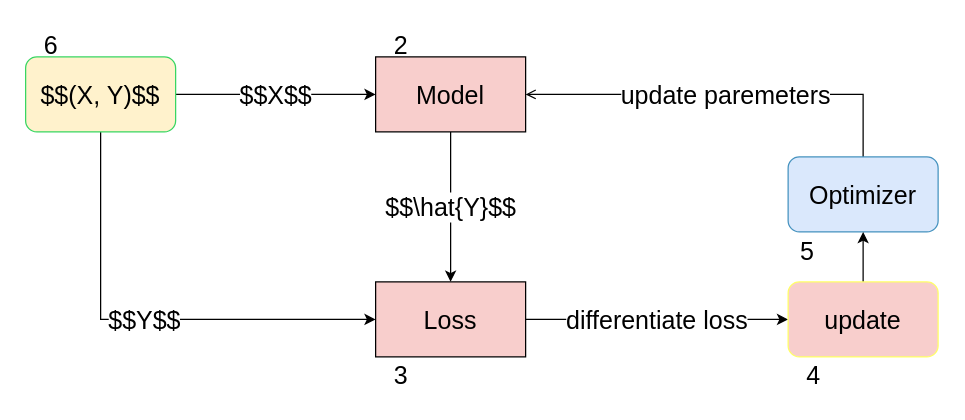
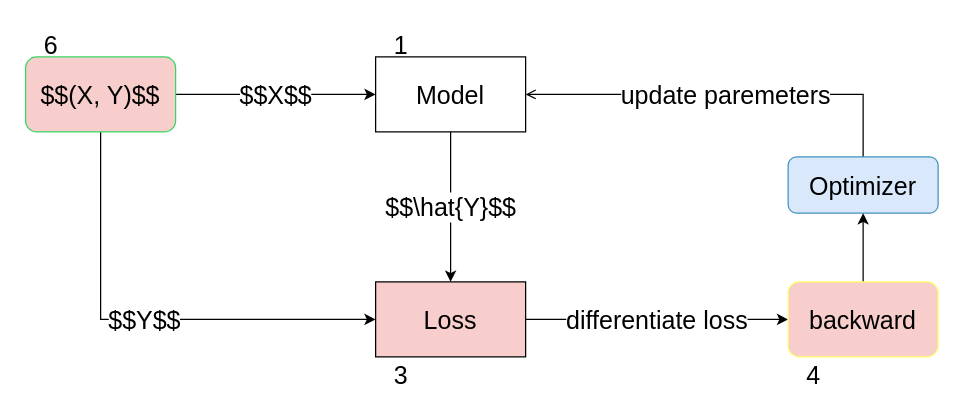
node "2": label "2" -> "1"
node "$$(X, Y)$$": fillcolor #fff2cc -> #f8cecc
node "Model": fillcolor #f8cecc -> #ffffff
node "Optimizer": size 150x75 -> 150x56
node "5": removed
node "update": label "update" -> "backward"
